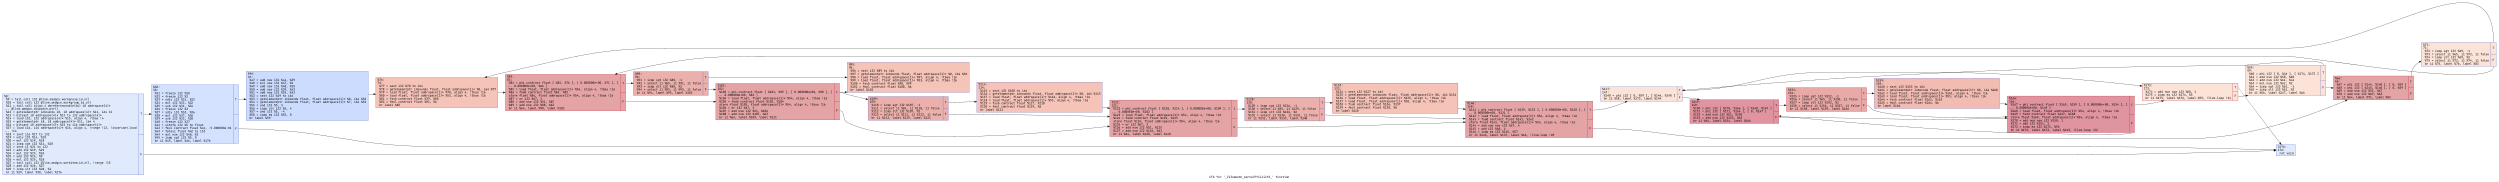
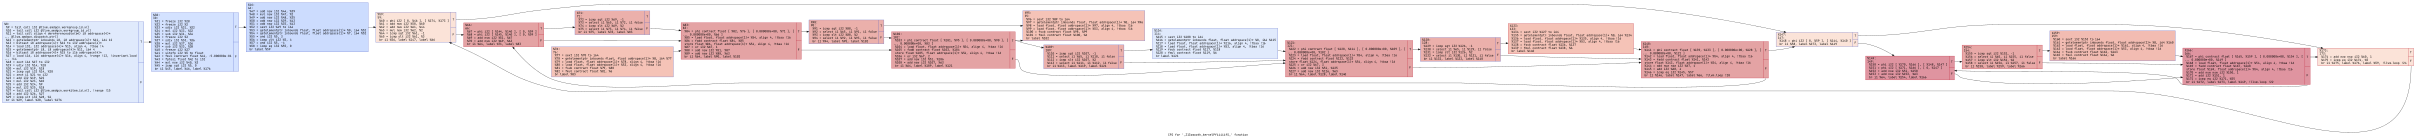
edge "%66:" -> "%83:": added
edge "%71:" -> "%76:": removed
node "%71:": fillcolor #f6bfa670 -> #d24b4070
edge "%46:" -> "%76:": now "%46:" -> "%59:"
node "%114:": fillcolor #e8765c70 -> #b9d0f970
node "%176:": removed
